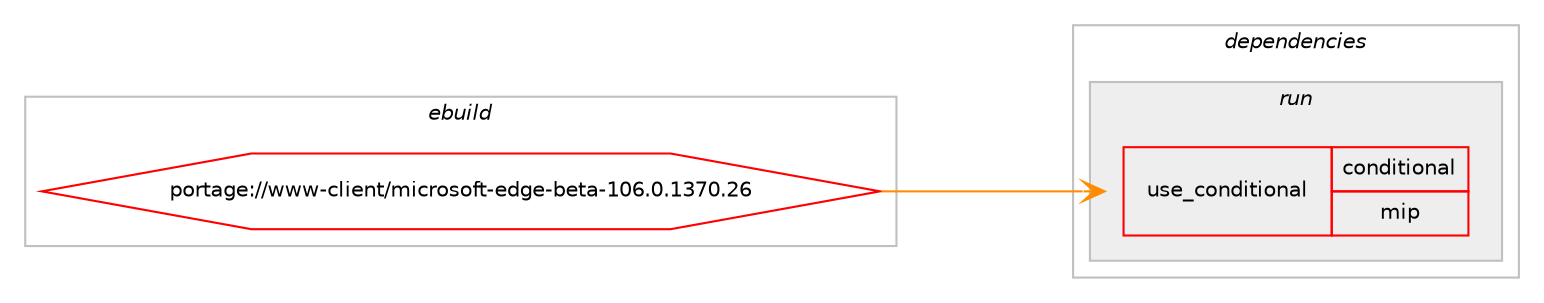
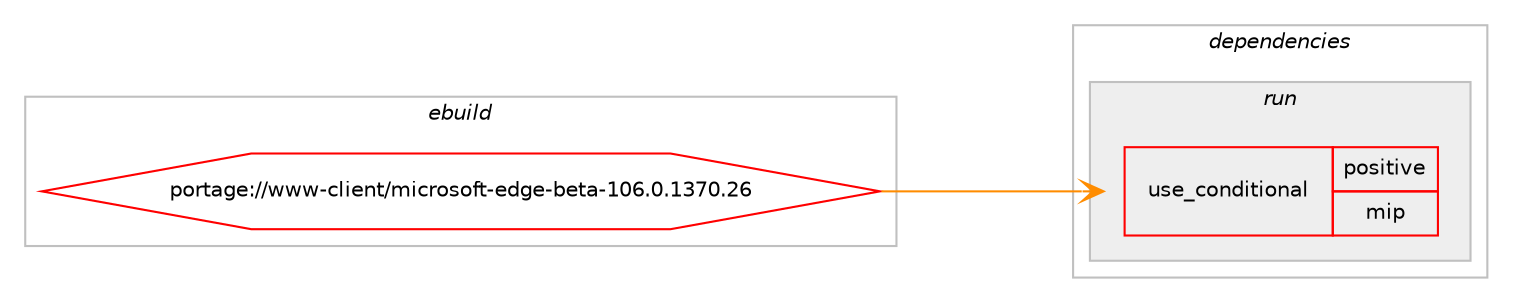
node "use_conditional": text "conditional" -> "positive"
